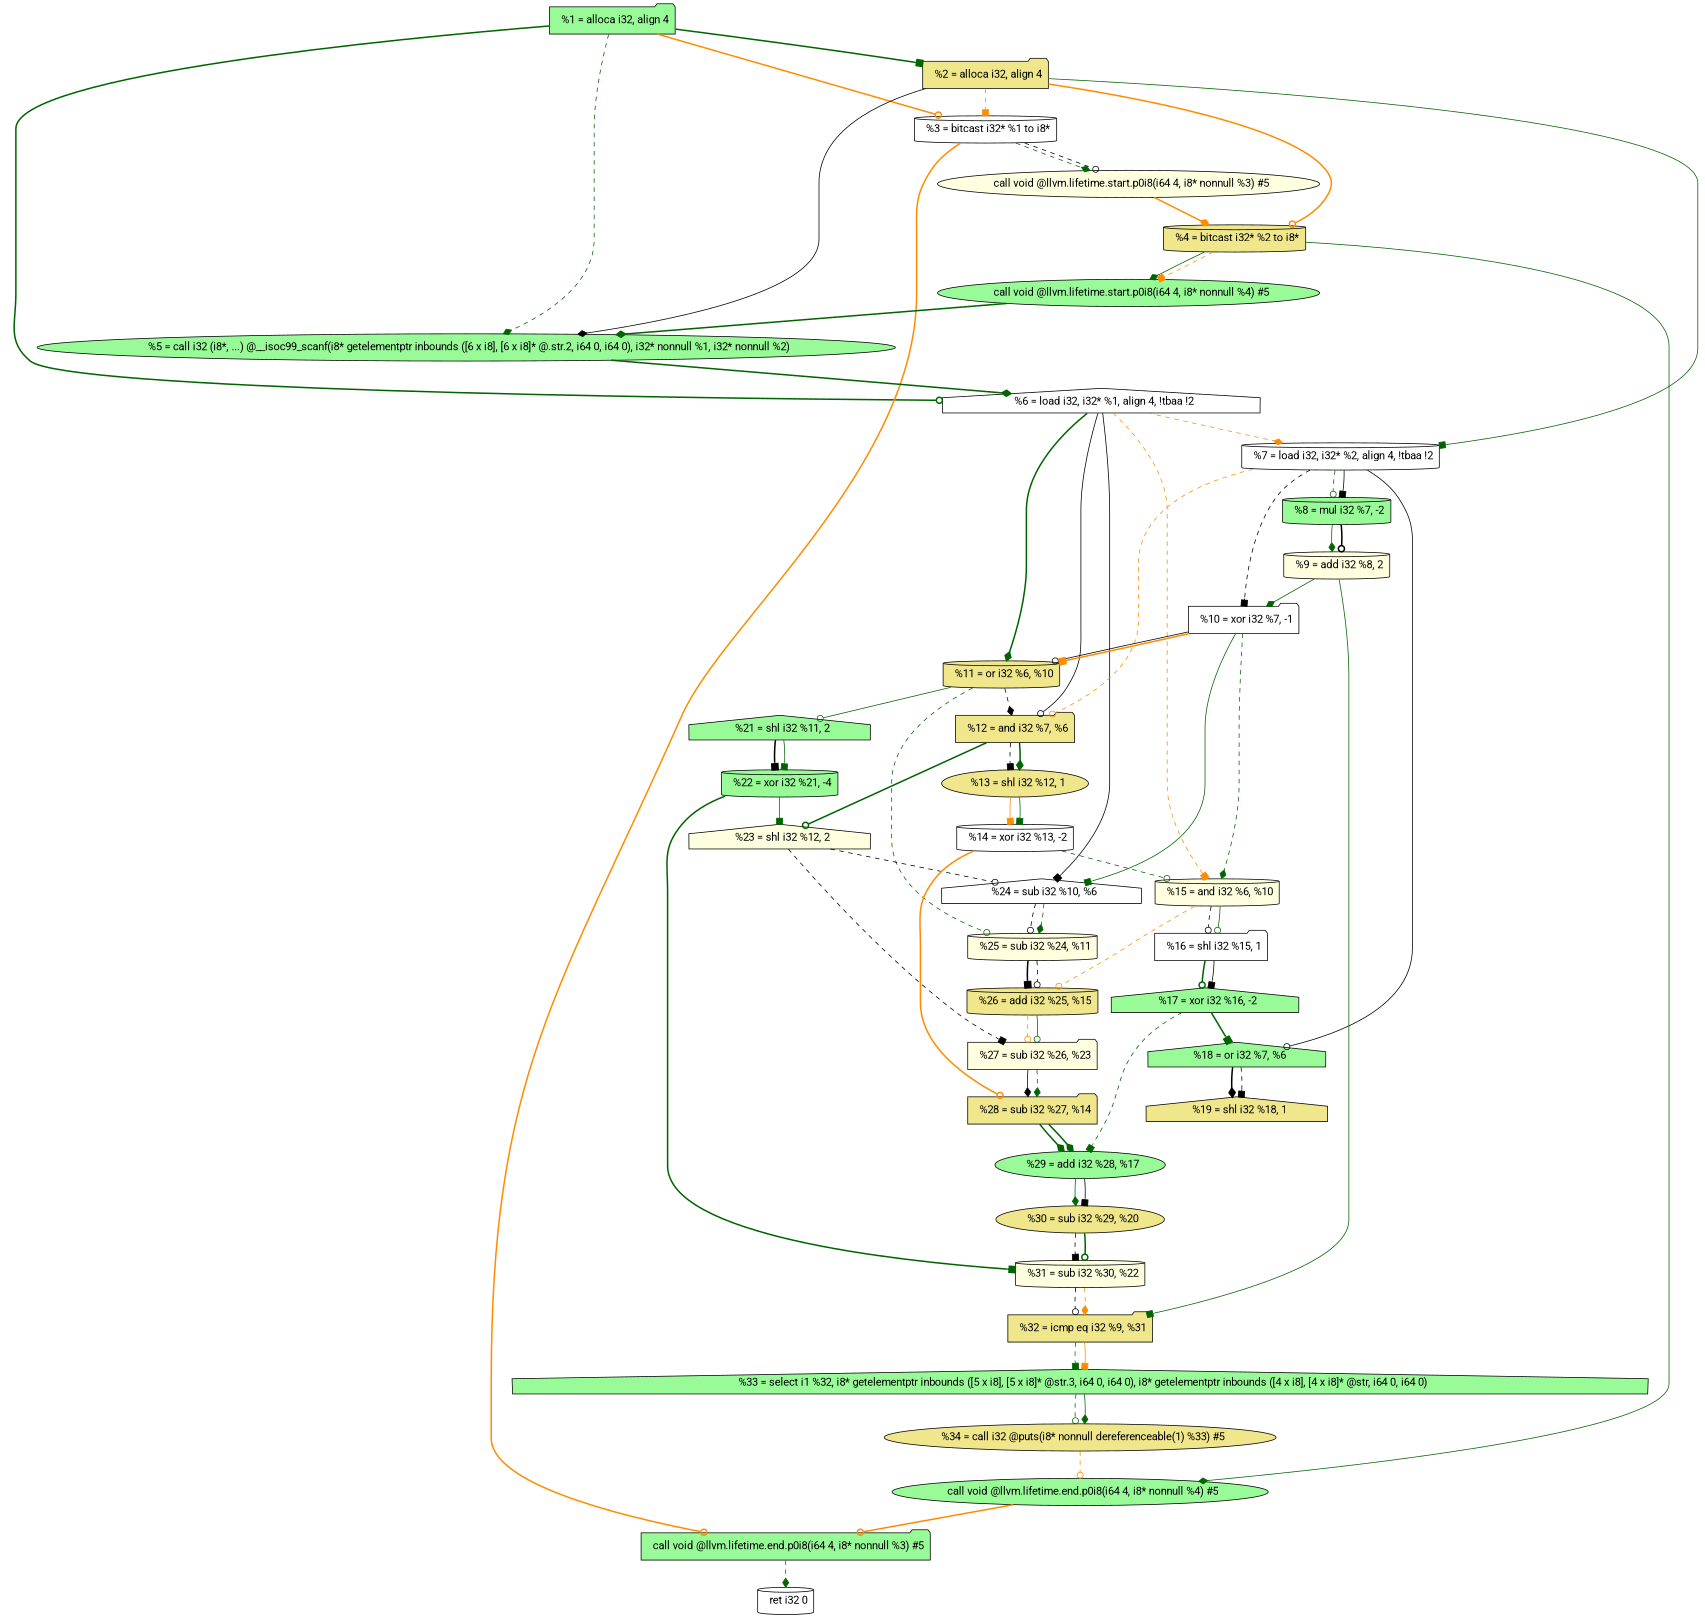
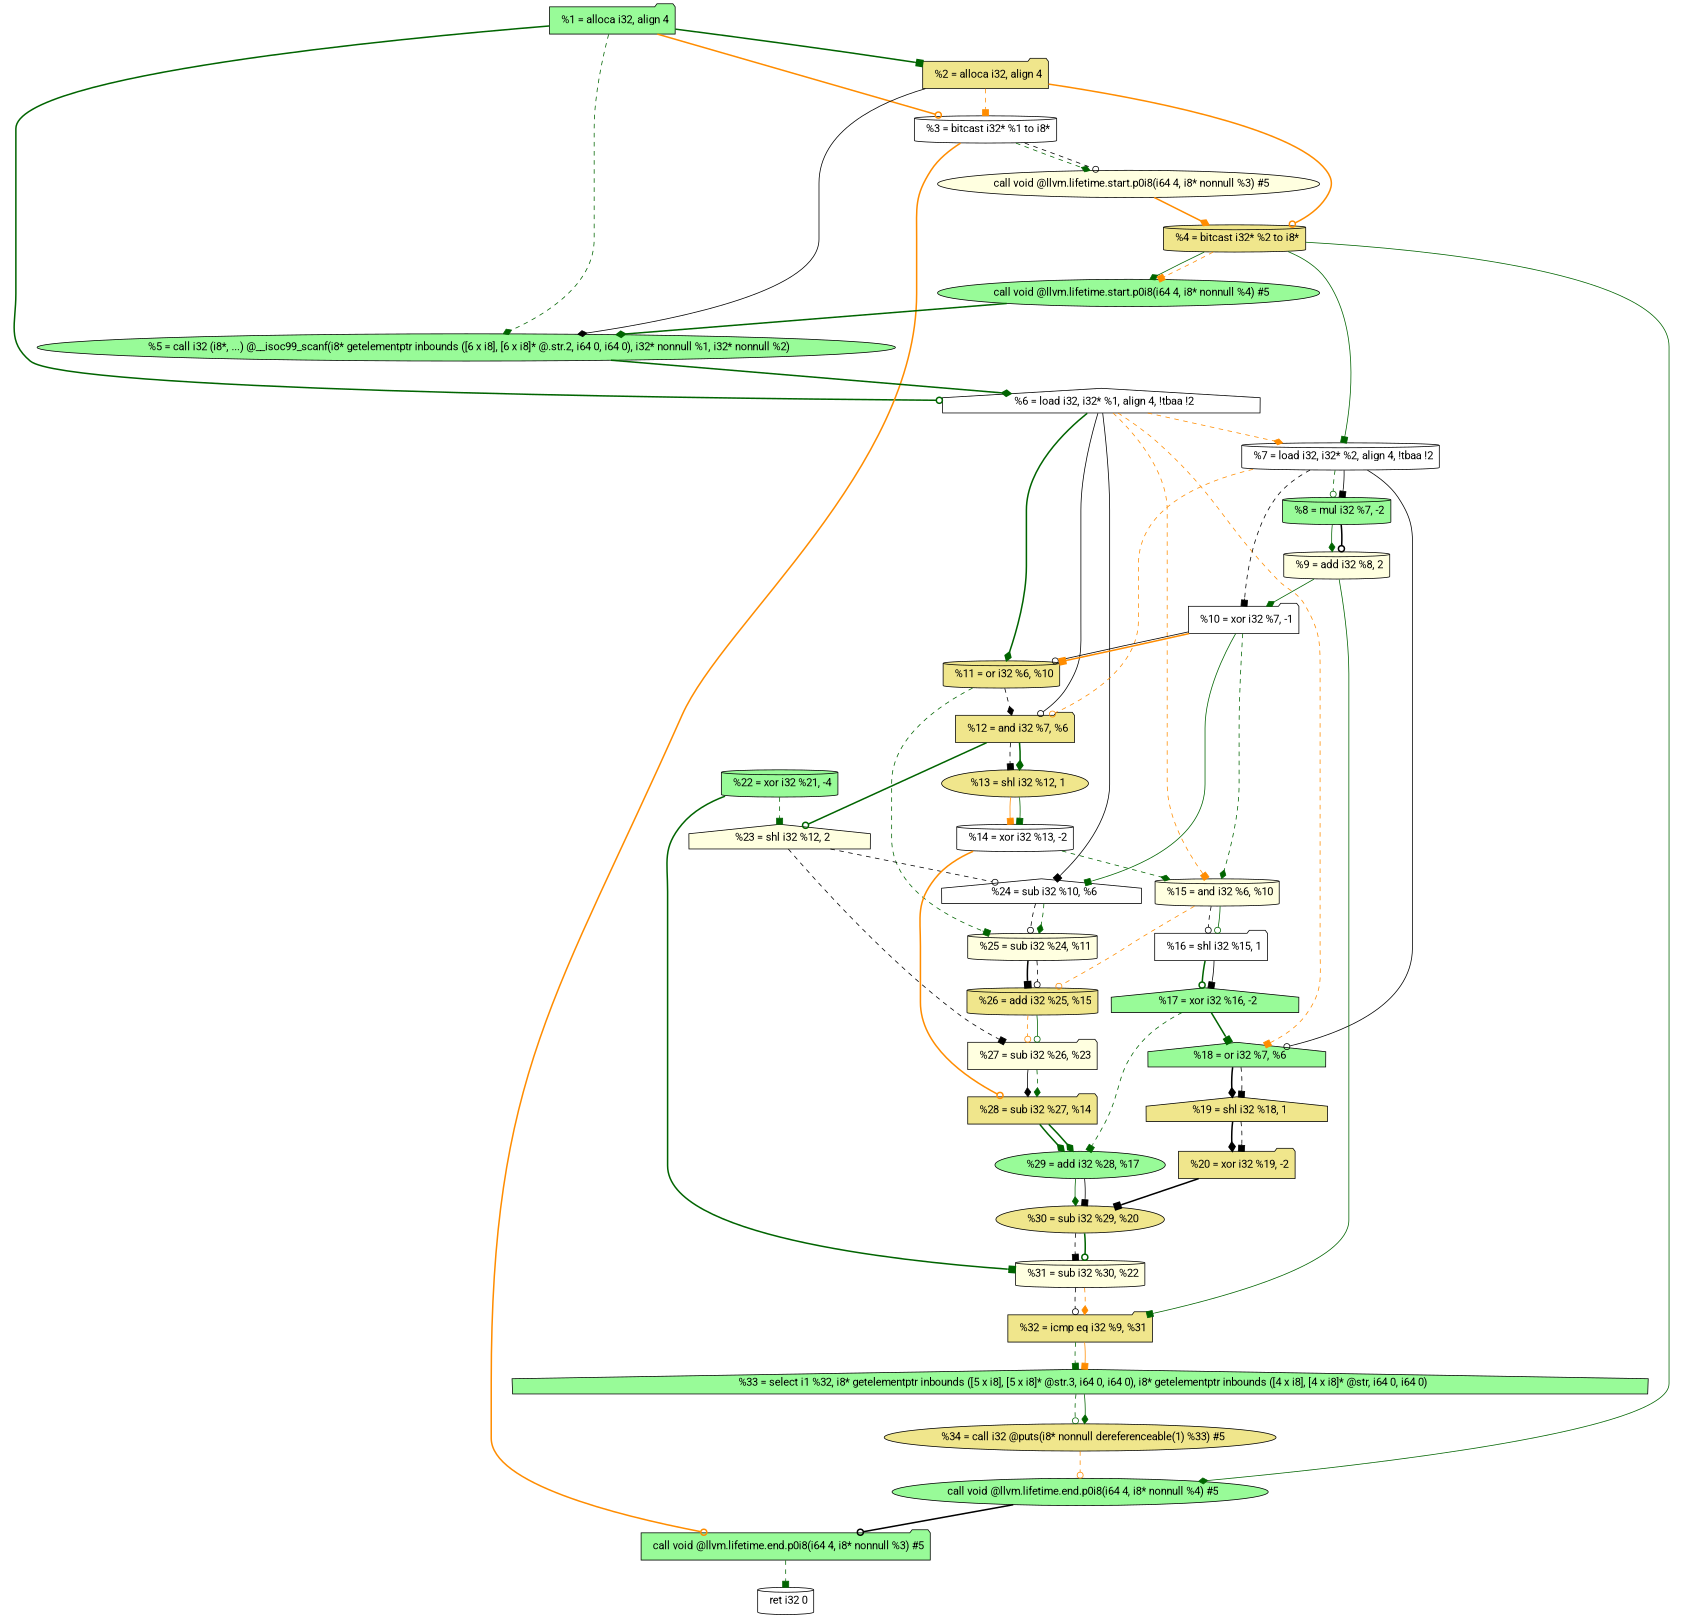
edge "%2 = alloca i32, align 4" -> "%7 = load i32, i32* %2, align 4, !tbaa !2": now "%4 = bitcast i32* %2 to i8*" -> "%7 = load i32, i32* %2, align 4, !tbaa !2"
edge "%6 = load i32, i32* %1, align 4, !tbaa !2" -> "%18 = or i32 %7, %6": added
node "%21 = shl i32 %11, 2": removed
edge "%22 = xor i32 %21, -4" -> "%23 = shl i32 %12, 2": style solid -> dashed
edge "%11 = or i32 %6, %10" -> "%25 = sub i32 %24, %11": arrowhead odot -> box
edge "%14 = xor i32 %13, -2" -> "%15 = and i32 %6, %10": arrowhead odot -> diamond
node "%20 = xor i32 %19, -2": added
edge "call void @llvm.lifetime.end.p0i8(i64 4, i8* nonnull %4) #5" -> "call void @llvm.lifetime.end.p0i8(i64 4, i8* nonnull %3) #5": color darkorange -> black
edge "call void @llvm.lifetime.end.p0i8(i64 4, i8* nonnull %3) #5" -> "ret i32 0": arrowhead diamond -> box
